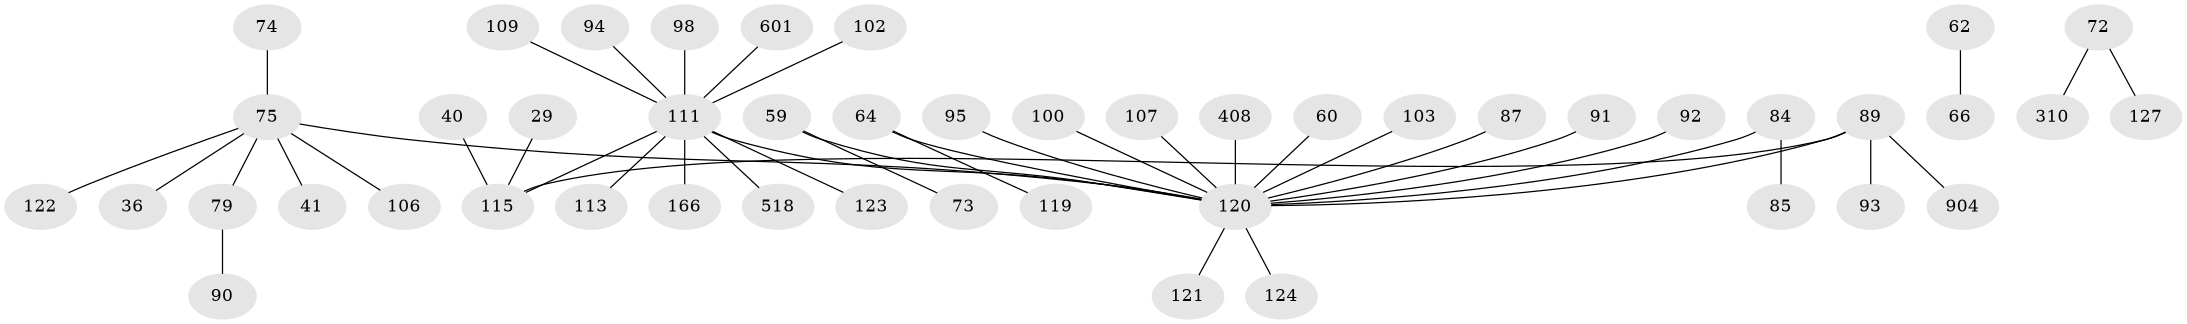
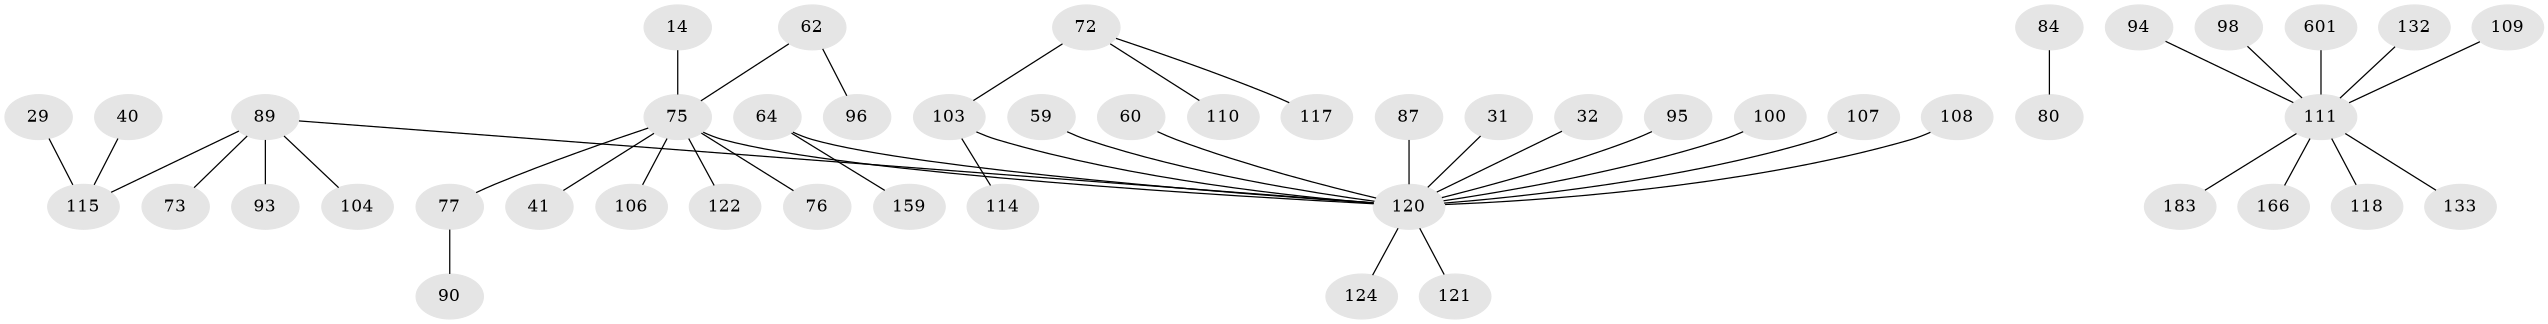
node "74": label "74" -> "14"
node "102": label "102" -> "132"
edge "62" -- "75": added
edge "72" -- "103": added
node "408": label "408" -> "108"
node "91": label "91" -> "31"
node "92": label "92" -> "32"
node "66": label "66" -> "96"
node "310": label "310" -> "110"
node "127": label "127" -> "117"
edge "111" -- "115": removed
edge "111" -- "120": removed
edge "59" -- "73": now "89" -- "73"
edge "84" -- "120": removed
node "36": label "36" -> "76"
node "79": label "79" -> "77"
node "113": label "113" -> "183"
node "518": label "518" -> "118"
node "123": label "123" -> "133"
node "114": added
node "119": label "119" -> "159"
node "85": label "85" -> "80"
node "904": label "904" -> "104"
